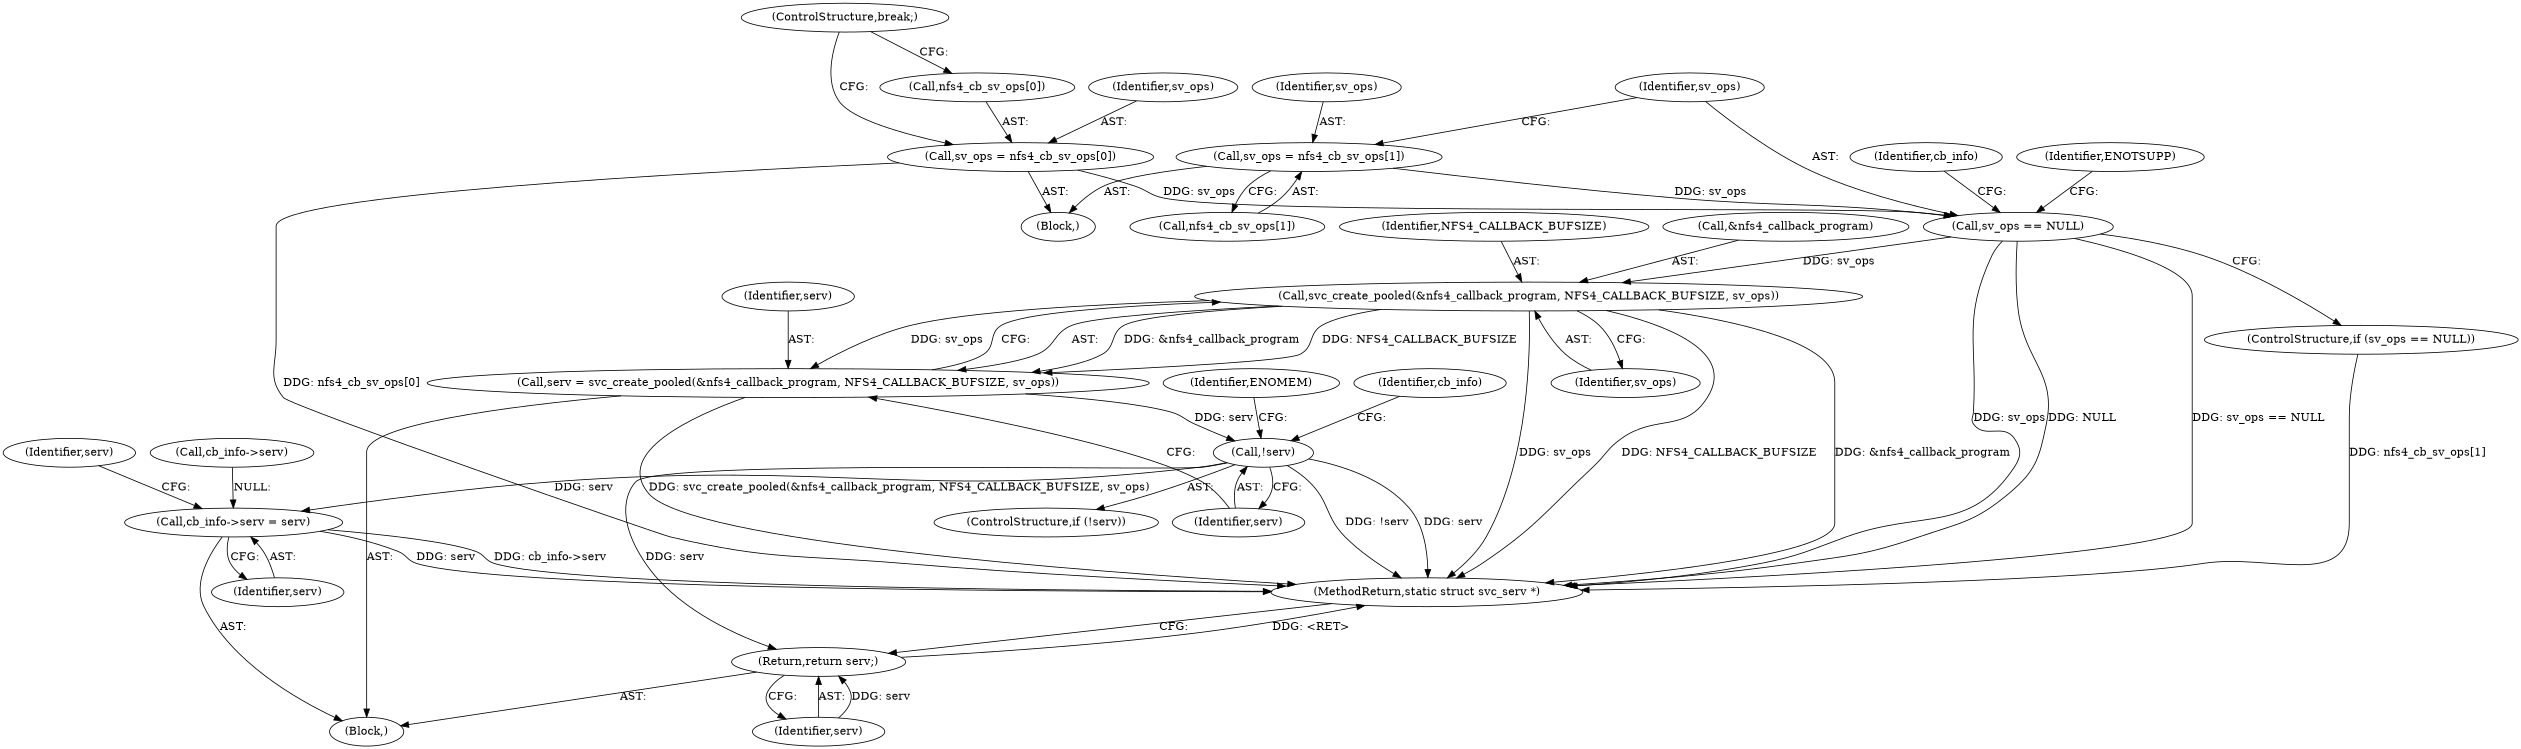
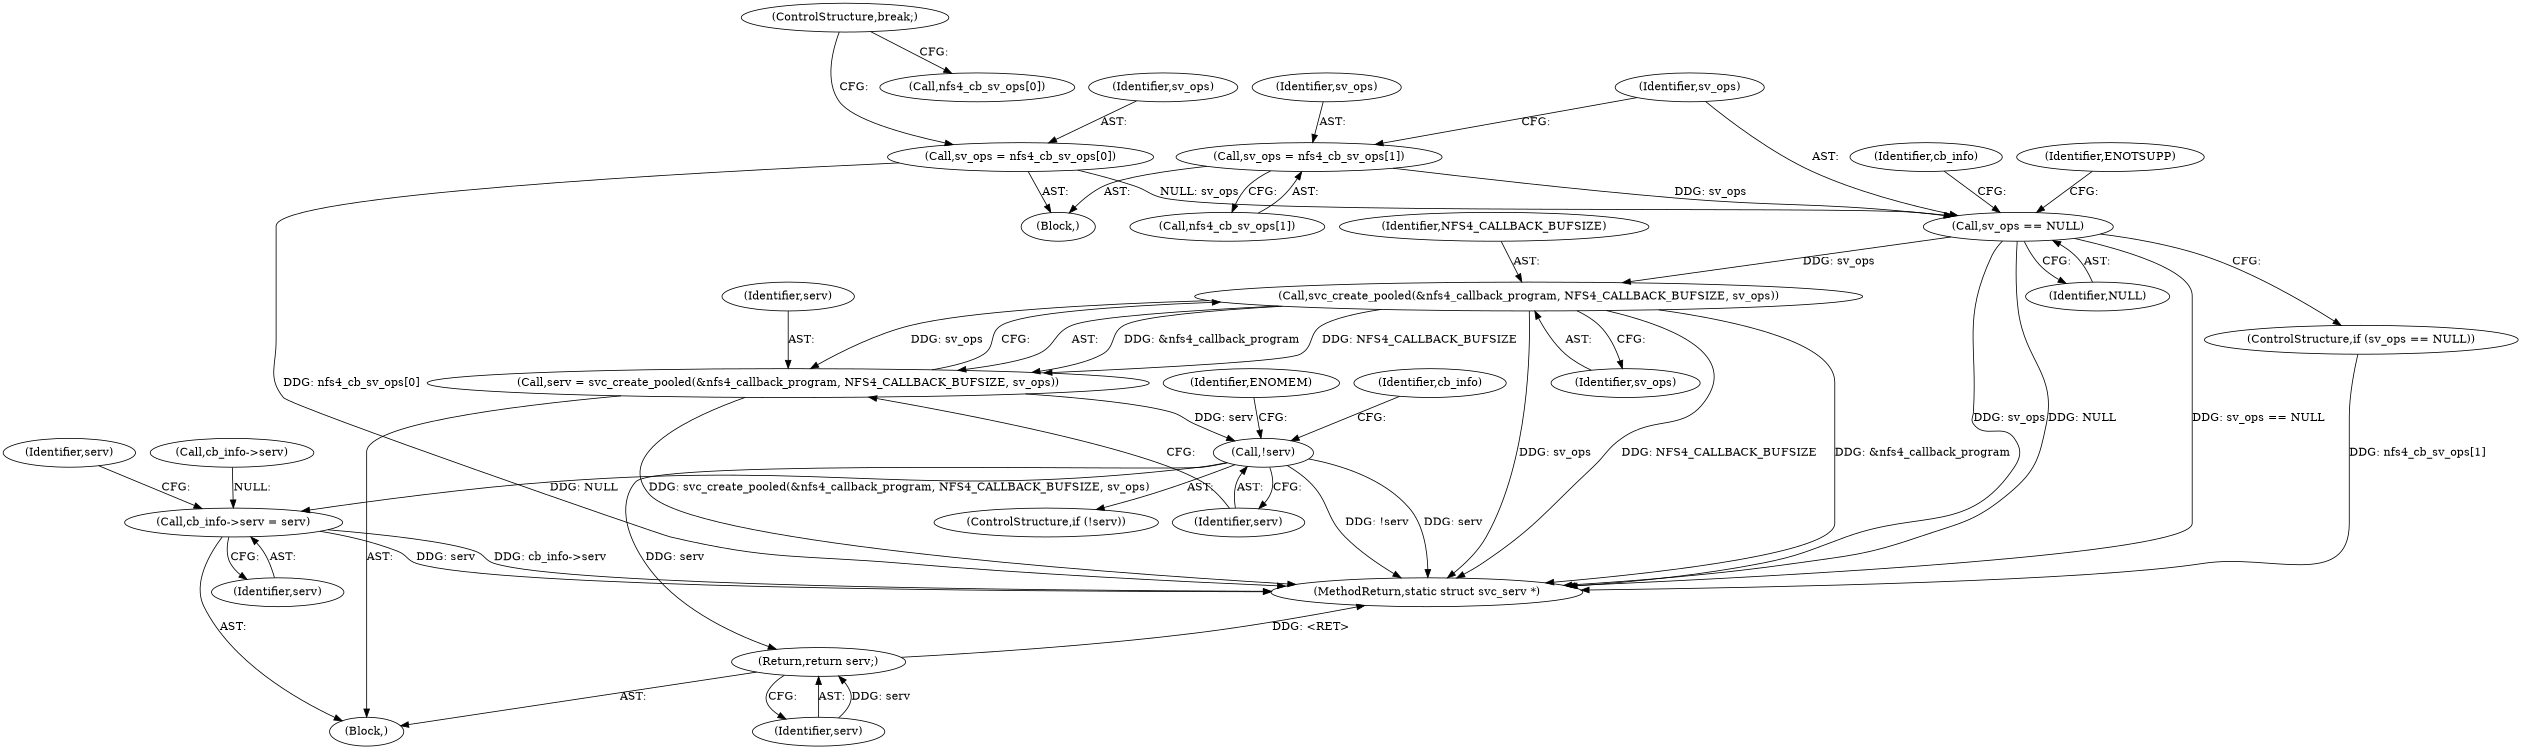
edge "(Call,nfs4_cb_sv_ops[0])" -> "(Call,sv_ops = nfs4_cb_sv_ops[0])": removed, label "AST:"
edge "(Call,sv_ops = nfs4_cb_sv_ops[0])" -> "(Call,sv_ops == NULL)": label "DDG: sv_ops" -> "NULL: sv_ops"
node "(Call,&nfs4_callback_program)": removed
node "(Identifier,NULL)": added
edge "(Call,!serv)" -> "(Call,cb_info->serv = serv)": label "DDG: serv" -> "DDG: NULL"
edge "(MethodReturn,static struct svc_serv *)" -> "(Return,return serv;)": removed, label "CFG:"
